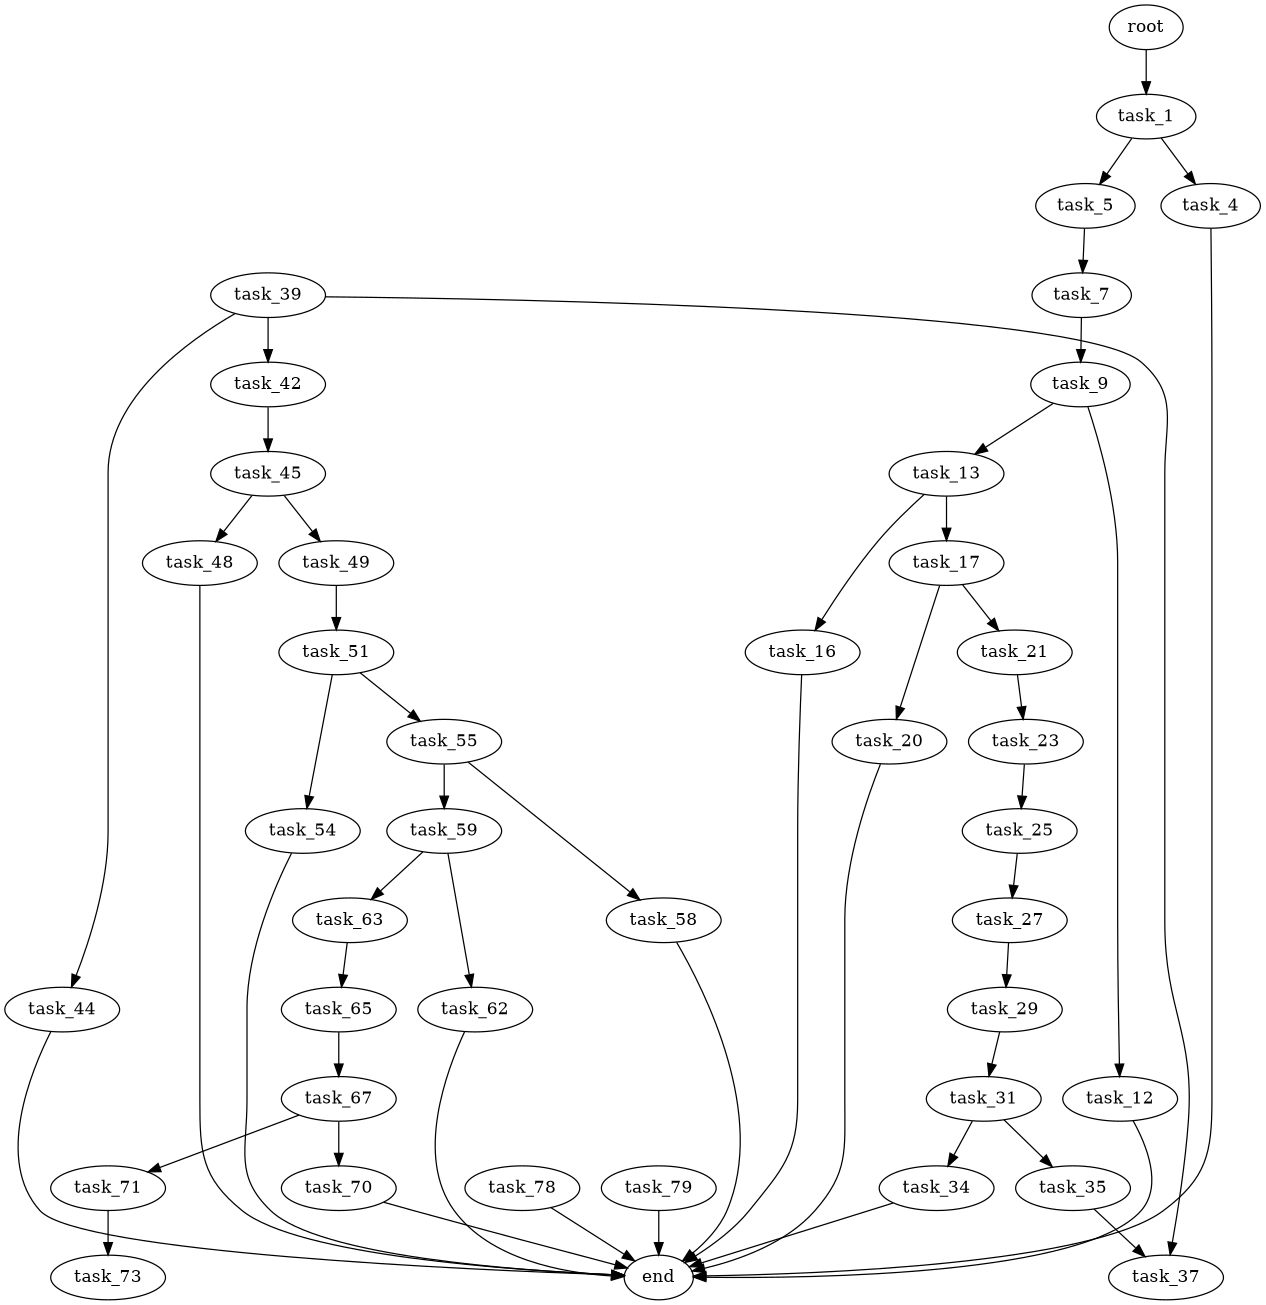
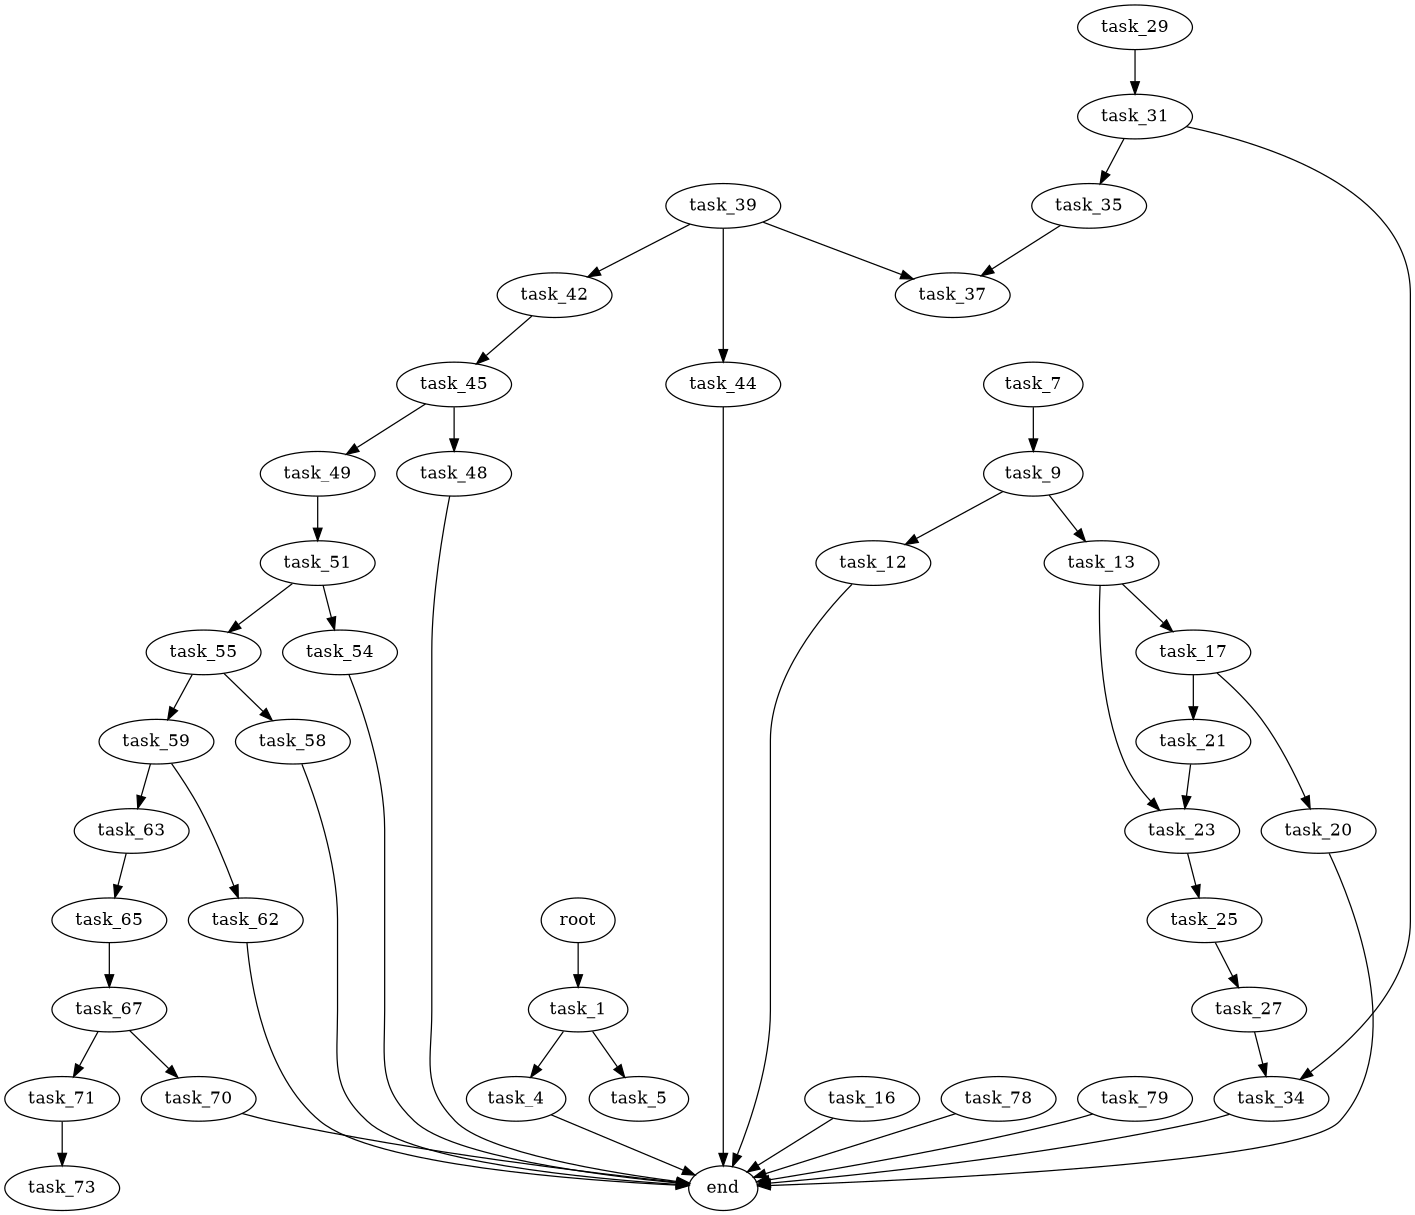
edge "task_5" -> "task_7": removed
edge "task_13" -> "task_16": now "task_13" -> "task_23"
edge "task_27" -> "task_29": now "task_27" -> "task_34"
